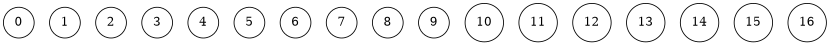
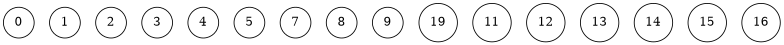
node "6": removed
node "10": label "10" -> "19"
